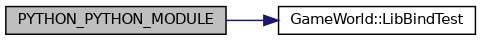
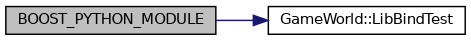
node "PYTHON_PYTHON_MODULE": label "PYTHON_PYTHON_MODULE" -> "BOOST_PYTHON_MODULE"
